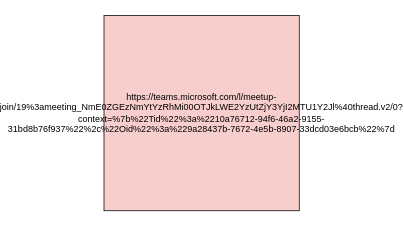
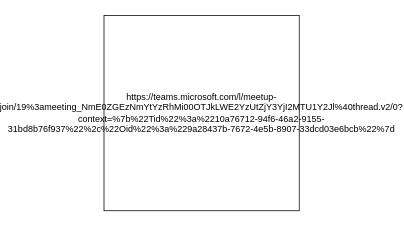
node "https://teams.microsoft.com/l/meetup-join/19%3ameeting_NmE0ZGEzNmYtYzRhMi00OTJkLWE2YzUtZjY3YjI2MTU1Y2Jl%40thread.v2/0?context=%7b%22Tid%22%3a%2210a76712-94f6-46a2-9155-31bd8b76f937%22%2c%22Oid%22%3a%229a28437b-7672-4e5b-8907-33dcd03e6bcb%22%7d": fillcolor #f8cecc -> #ffffff
